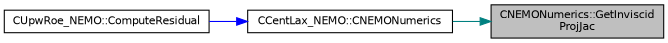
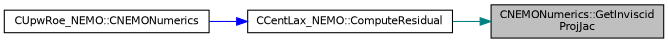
node "CUpwRoe_NEMO::ComputeResidual": label "CUpwRoe_NEMO::ComputeResidual" -> "CUpwRoe_NEMO::CNEMONumerics"
node "CCentLax_NEMO::CNEMONumerics": label "CCentLax_NEMO::CNEMONumerics" -> "CCentLax_NEMO::ComputeResidual"
